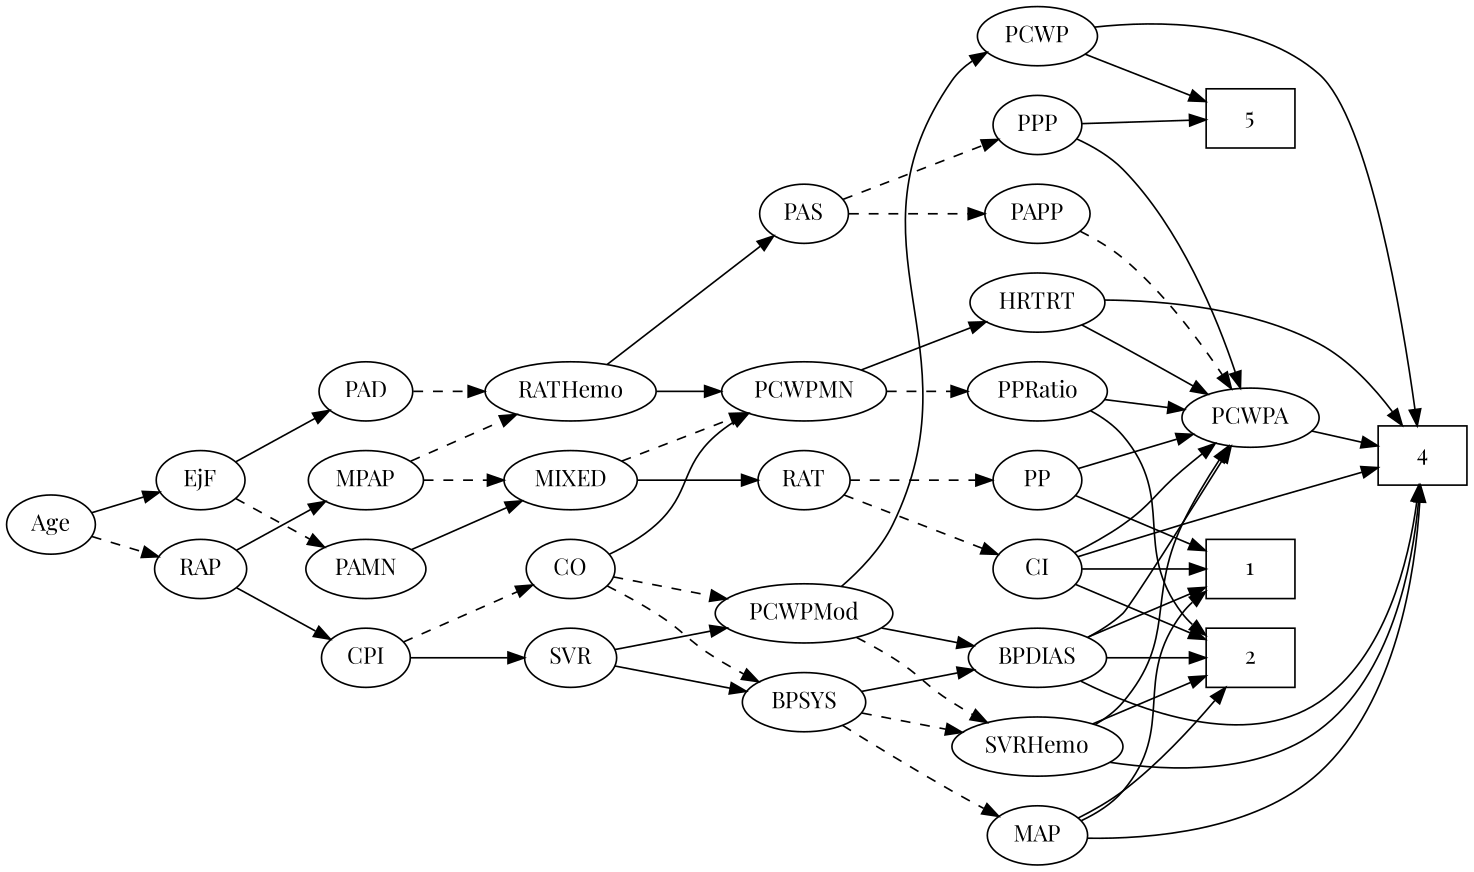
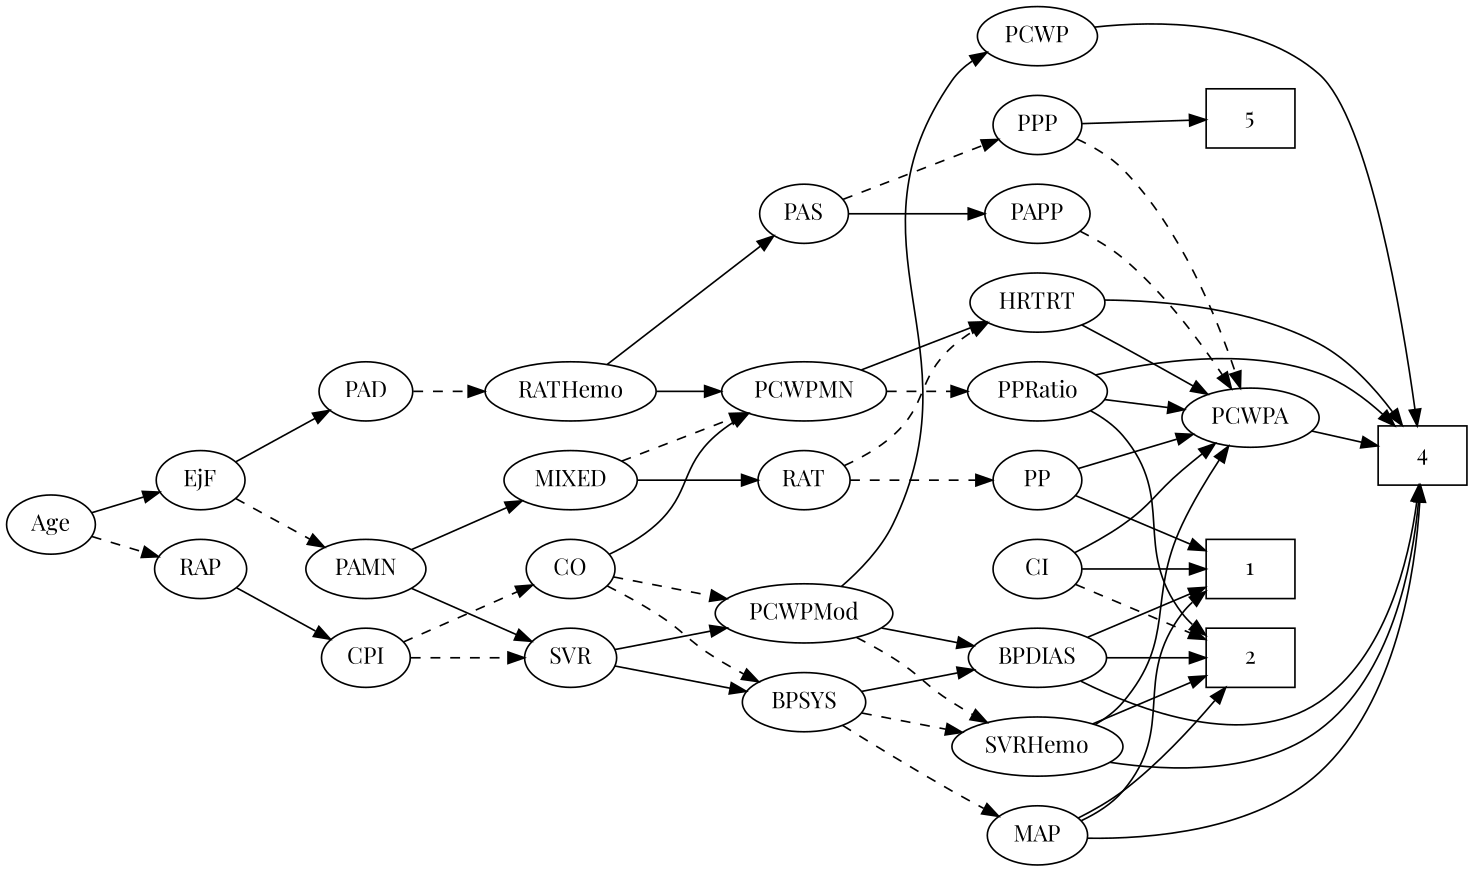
edge "PCWP" -> "5": removed
edge "PAS" -> "PAPP": style dashed -> solid
edge "PPP" -> "PCWPA": style solid -> dashed
node "MPAP": removed
edge "CI" -> "4": now "PPRatio" -> "4"
edge "RAT" -> "CI": now "RAT" -> "HRTRT"
edge "BPDIAS" -> "PCWPA": removed
edge "CI" -> "2": style solid -> dashed
edge "PAMN" -> "SVR": added
edge "CPI" -> "SVR": style solid -> dashed
